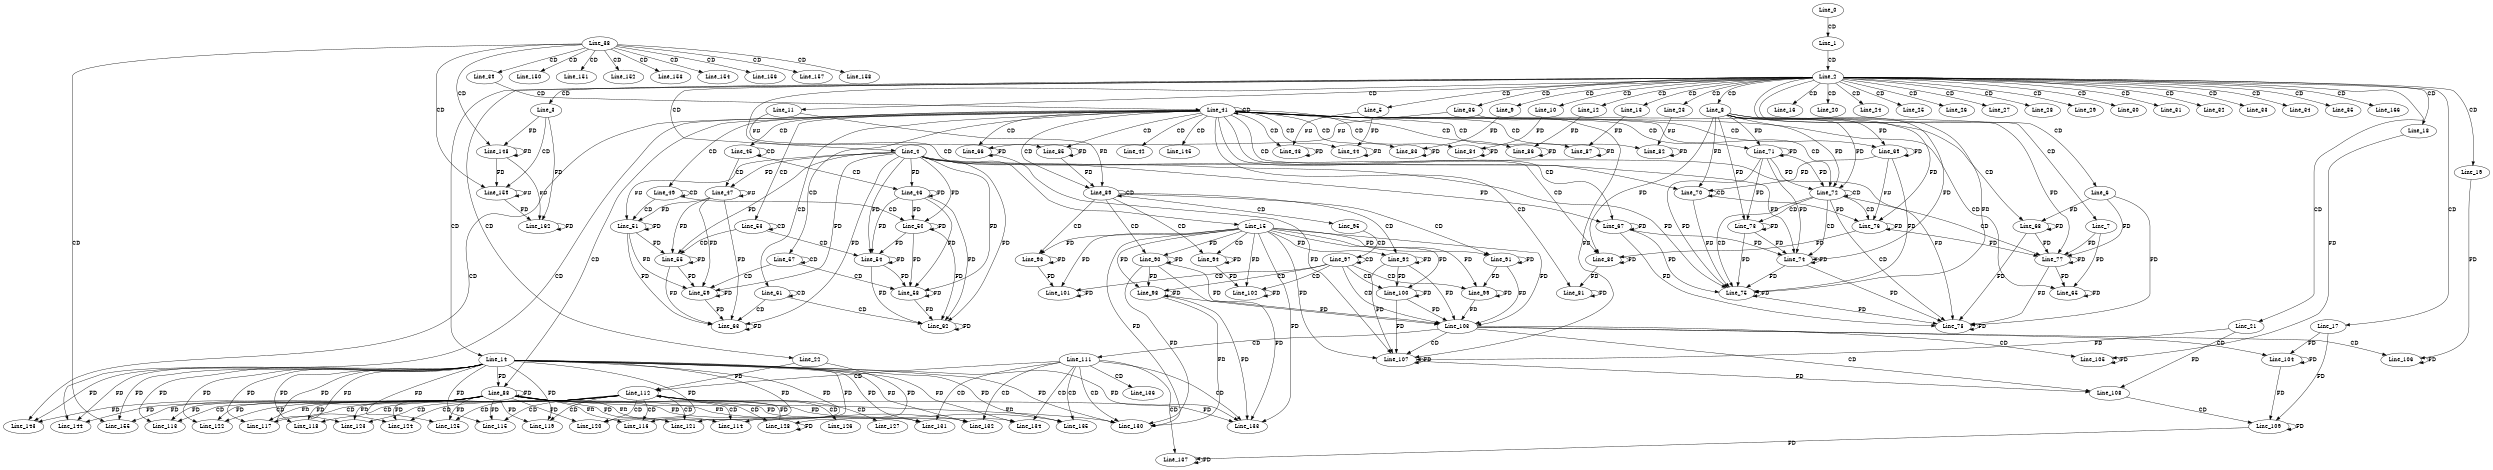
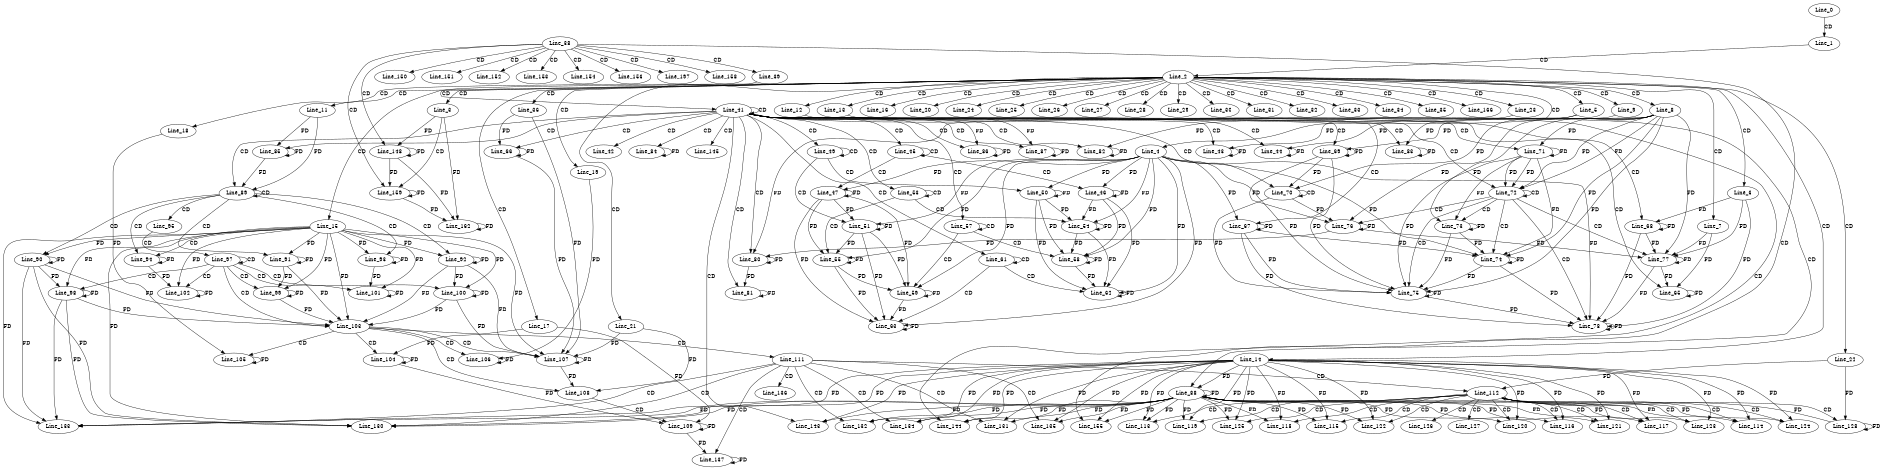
node "Line_157": label "Line_157" -> "Line_197"
node "Line_10": removed
edge "Line_46" -> "Line_50": removed, label "FD"
